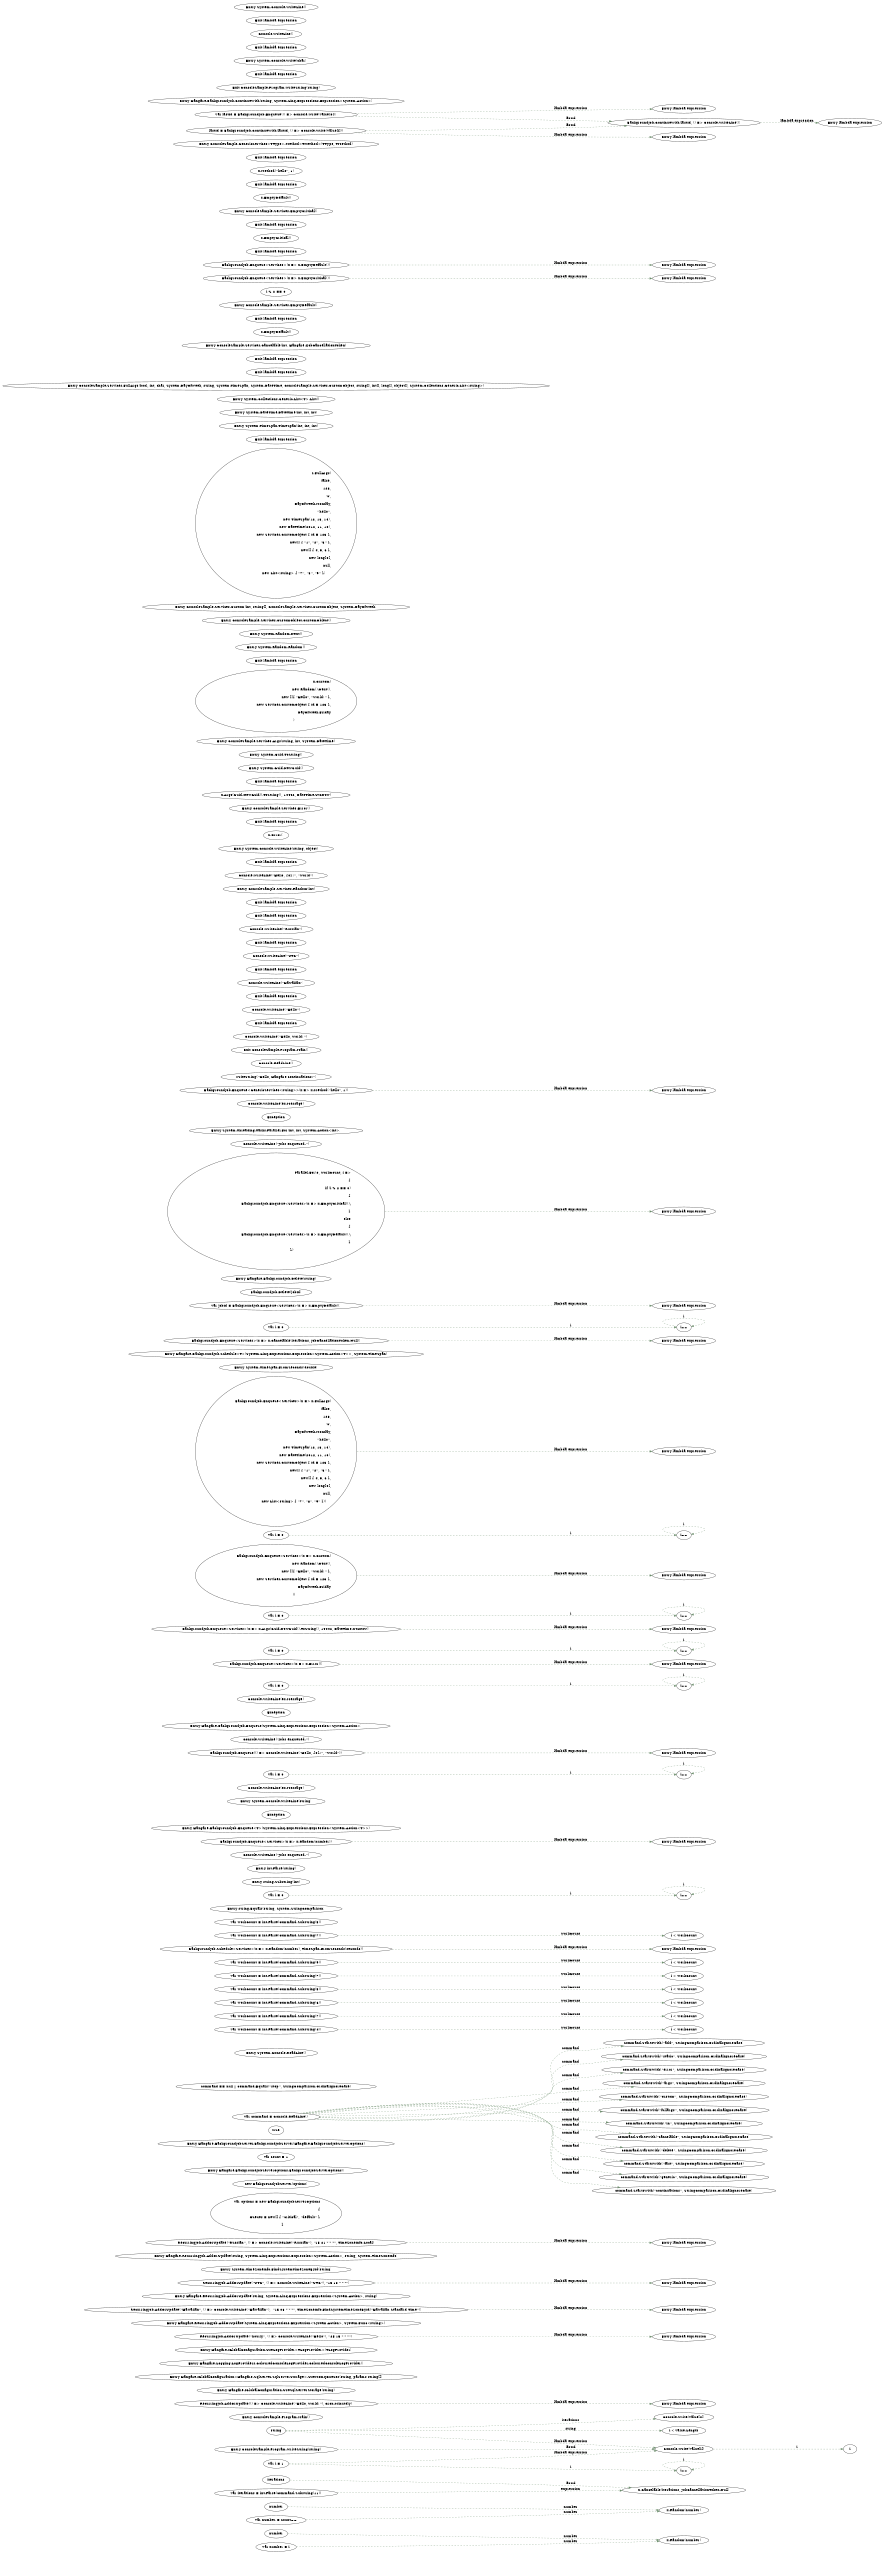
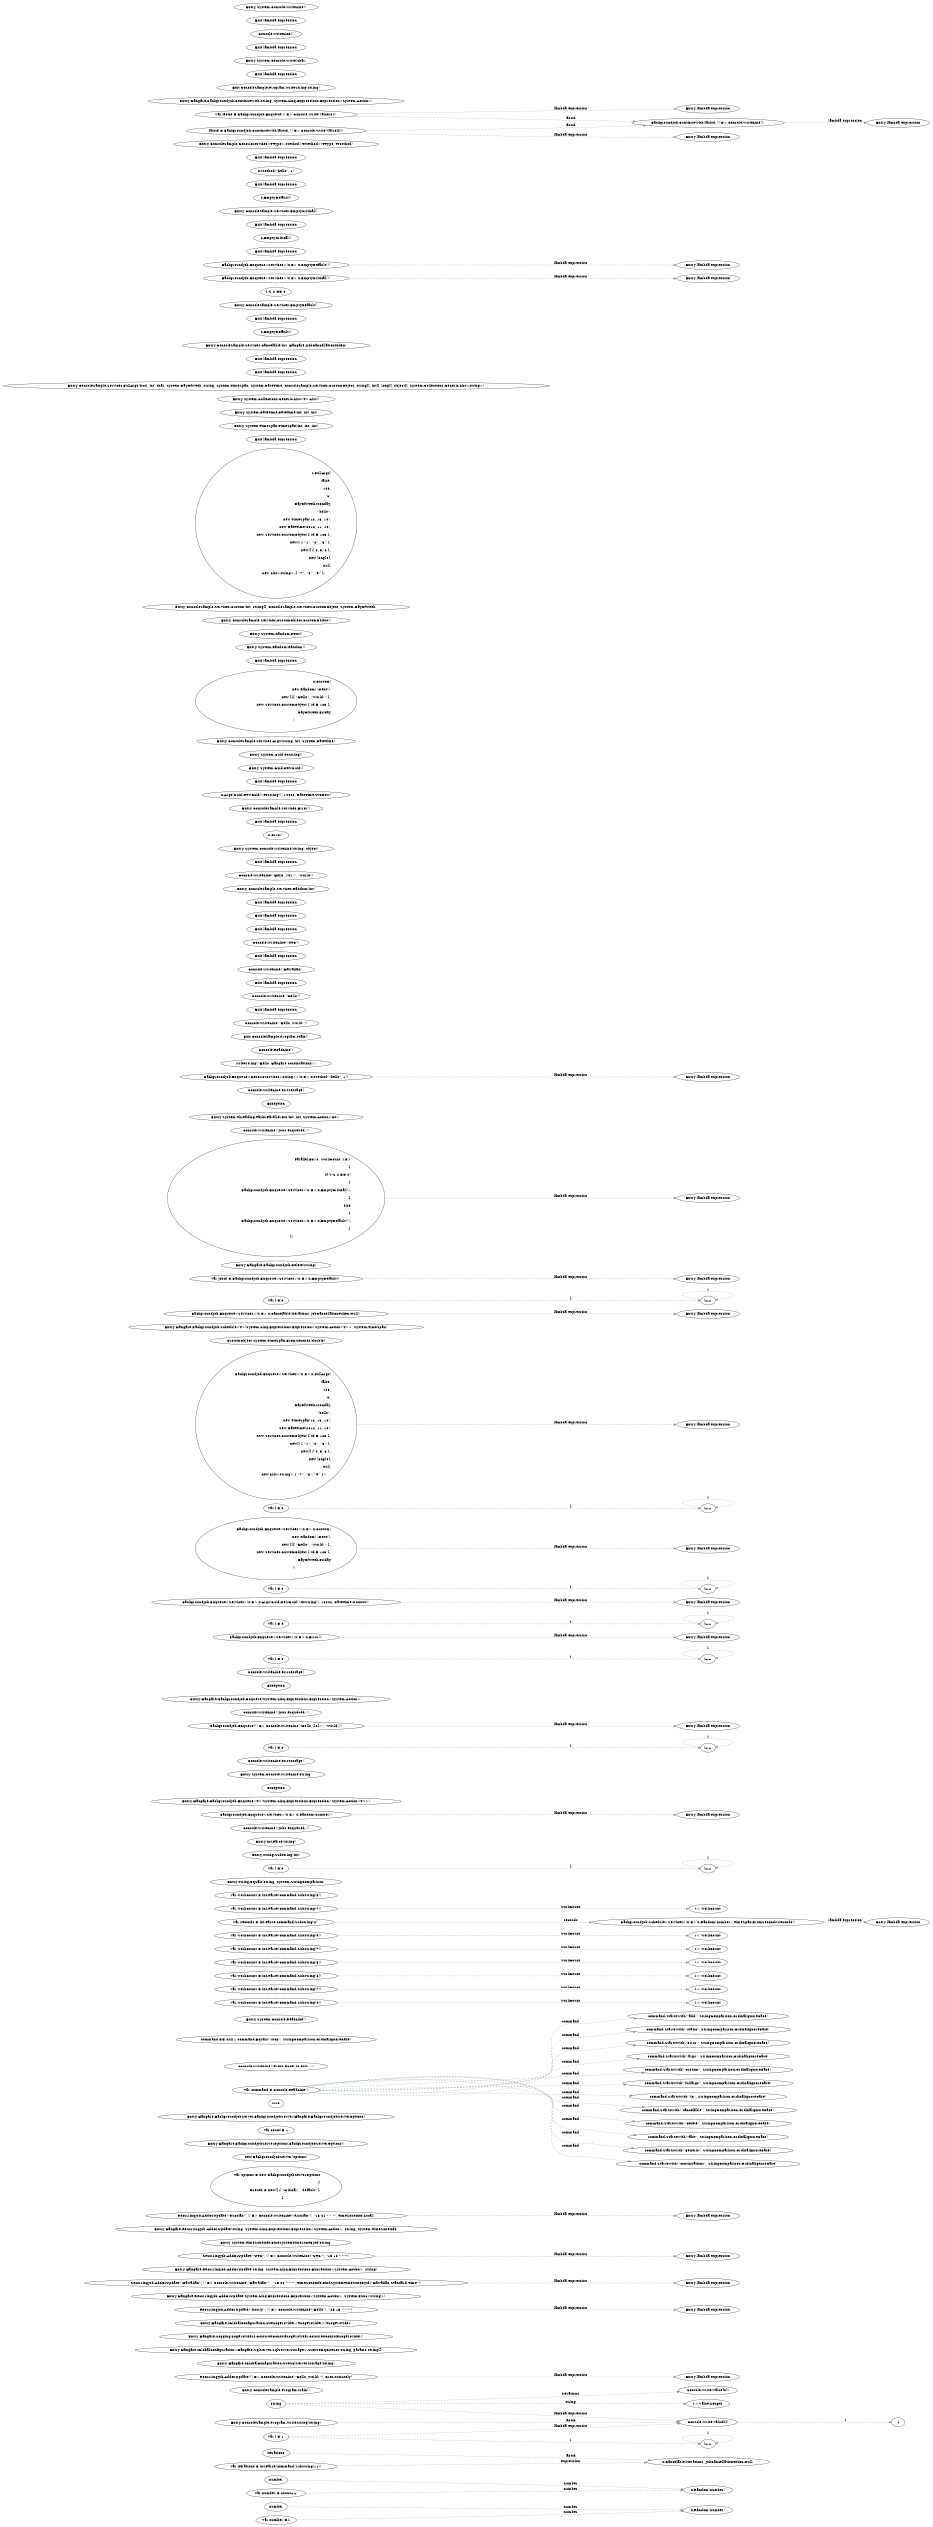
node "Console.WriteLine(''Russian'')": removed
node "BackgroundJob.Delete(jobId)": removed
node "Entry System.TimeSpan.FromSeconds(double)": label "Entry System.TimeSpan.FromSeconds(double)" -> "CustomObject System.TimeSpan.FromSeconds(double)"
node "var seconds = int.Parse(command.Substring(2))": added
node "Console.WriteLine(''Press Enter to exit...'')": added
